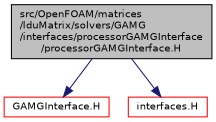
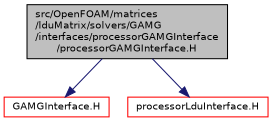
node "interfaces.H": label "interfaces.H" -> "processorLduInterface.H"
